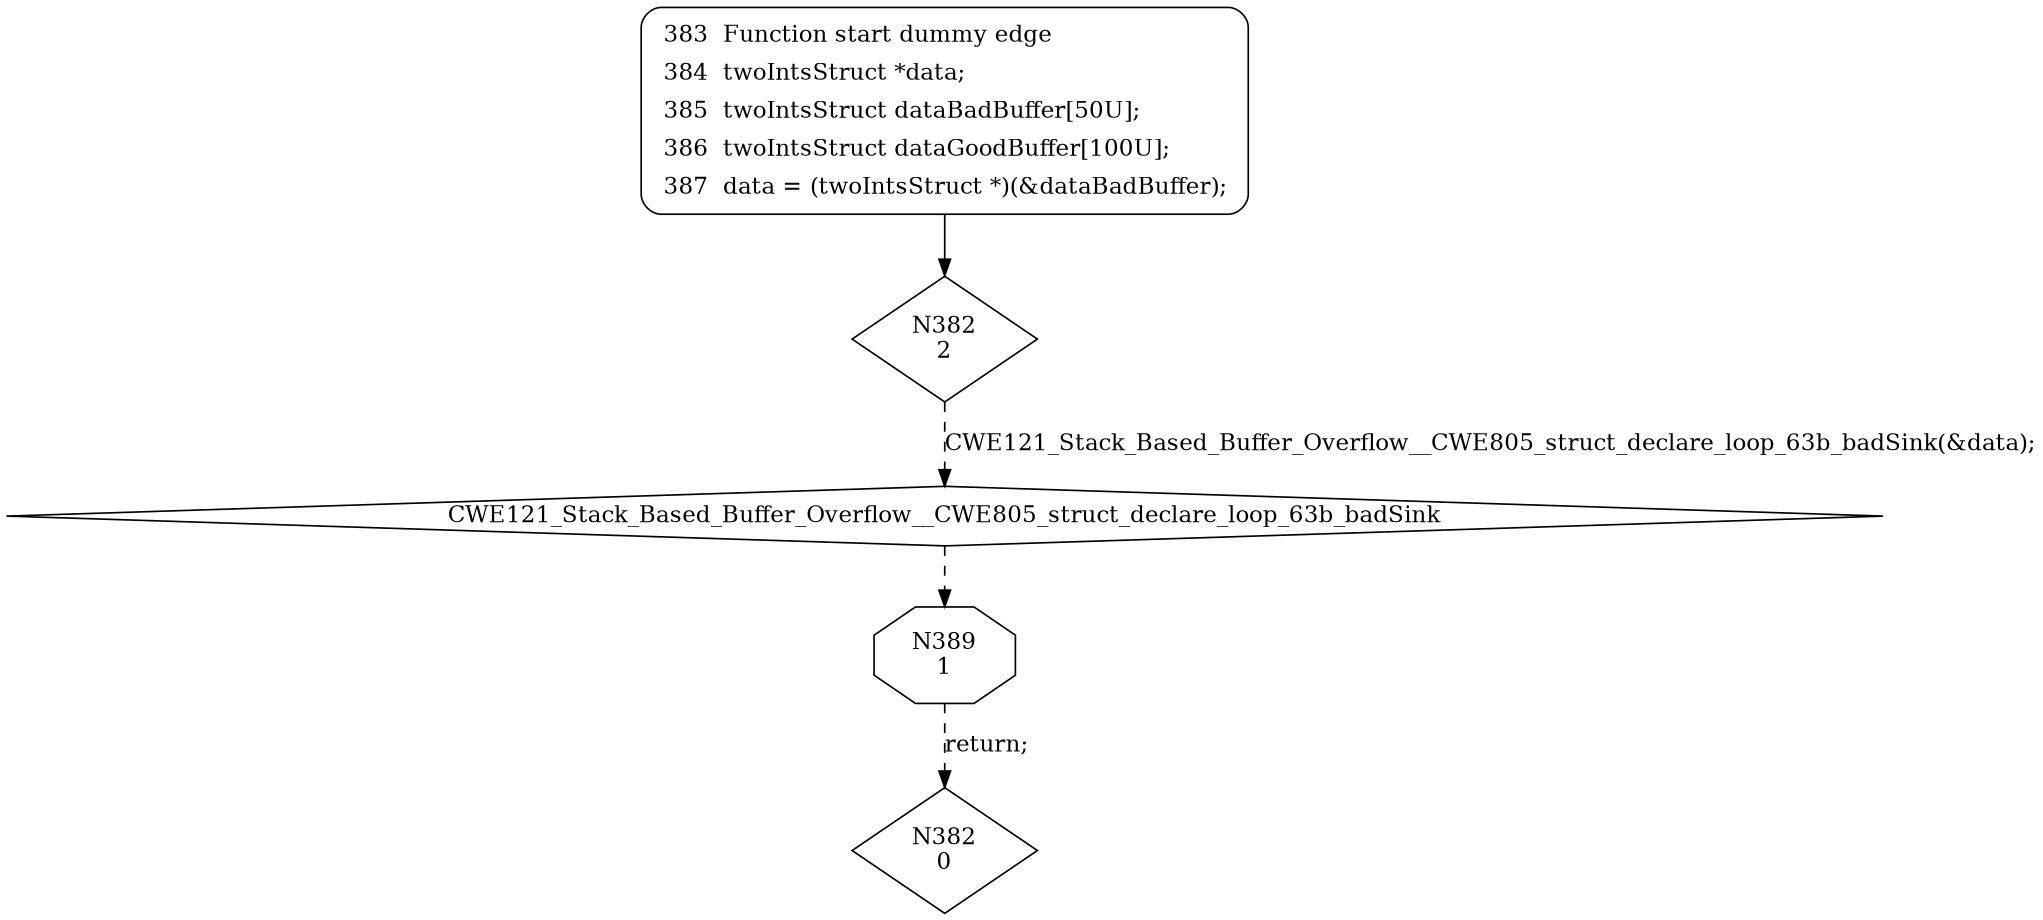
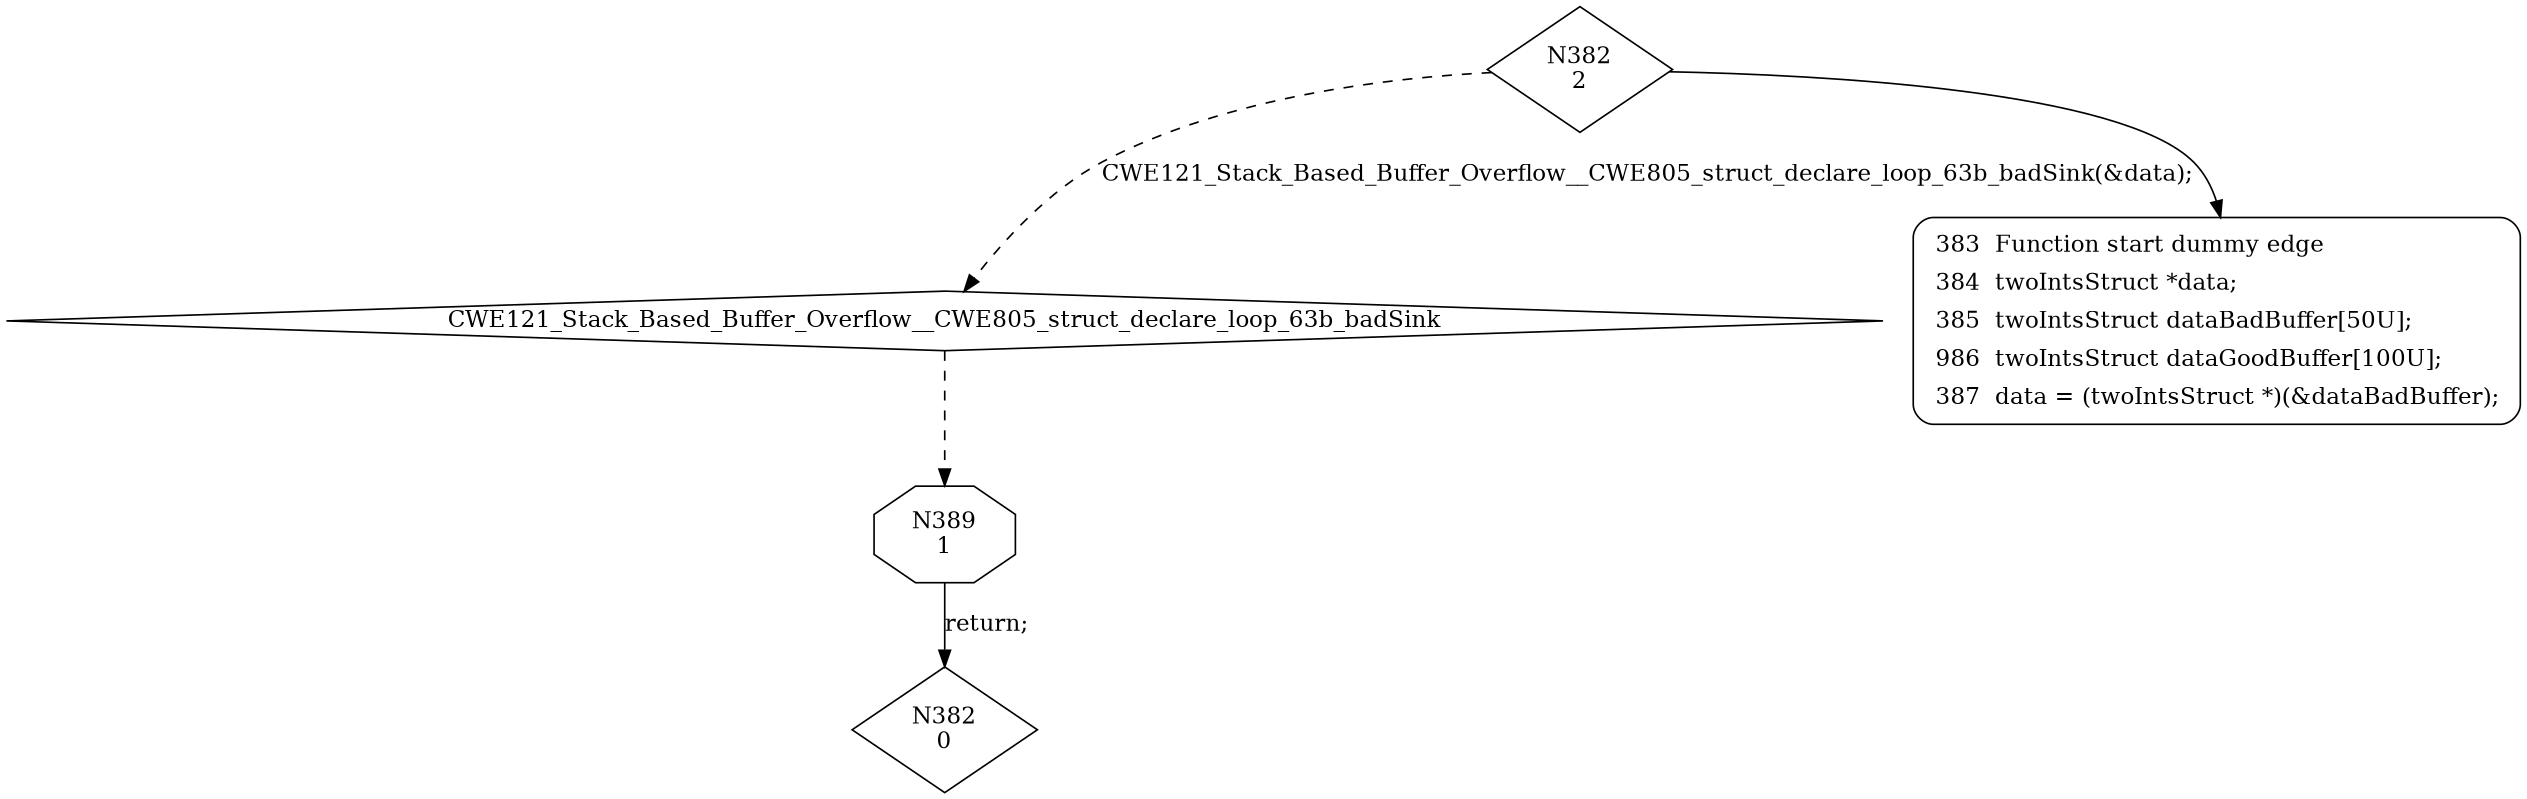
node "383": text "386" -> "986"
edge "383" -> "N382 2": reversed
edge "N389 1" -> "N382 0": style dashed -> solid
